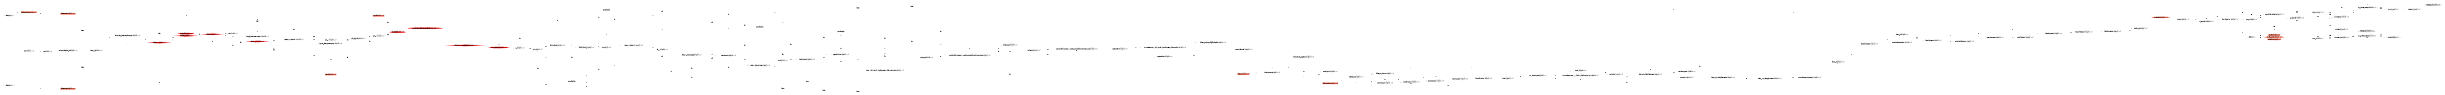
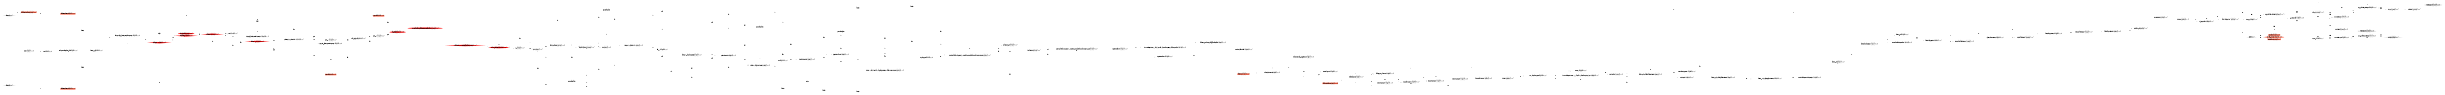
node "tOut.putNextEntry(te)@@@91@@@['0', '1', '0']": fillcolor tomato -> white
